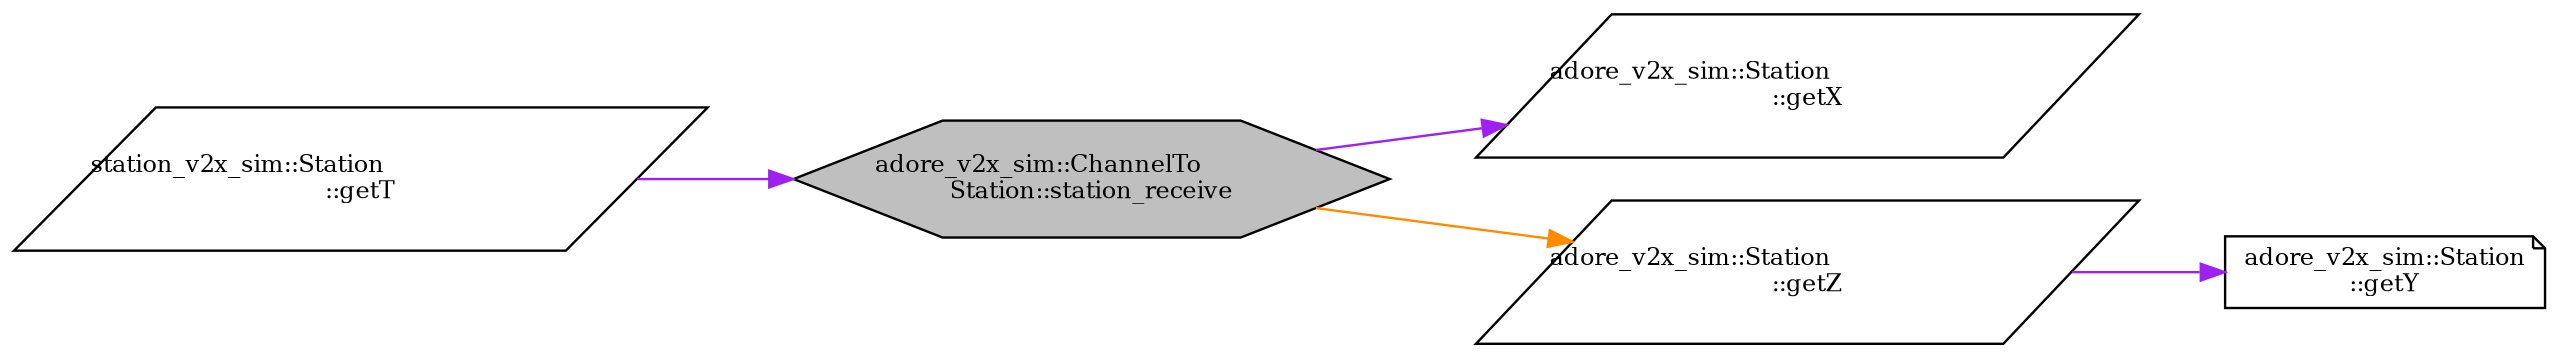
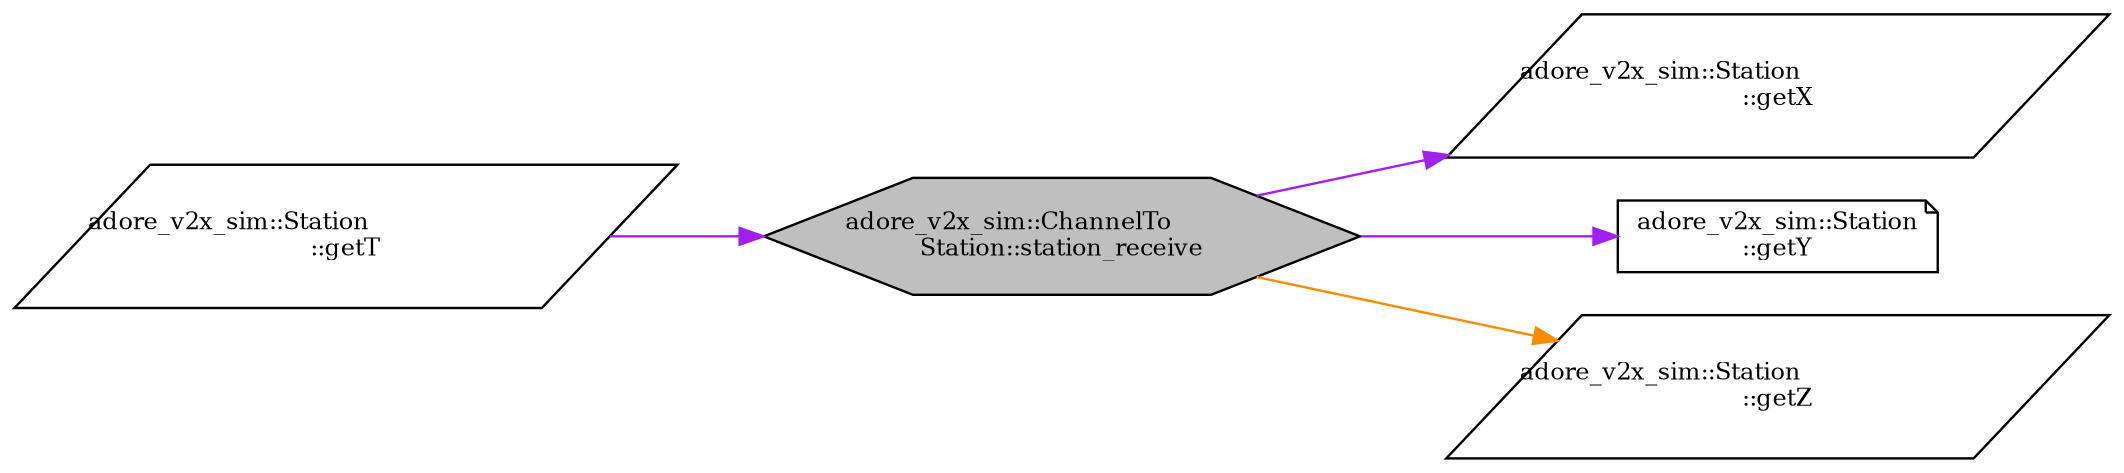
node "station_v2x_sim::Station ::getT": label "station_v2x_sim::Station ::getT" -> "adore_v2x_sim::Station ::getT"
edge "adore_v2x_sim::Station ::getZ" -> "adore_v2x_sim::Station ::getY": now "adore_v2x_sim::ChannelTo Station::station_receive" -> "adore_v2x_sim::Station ::getY"
